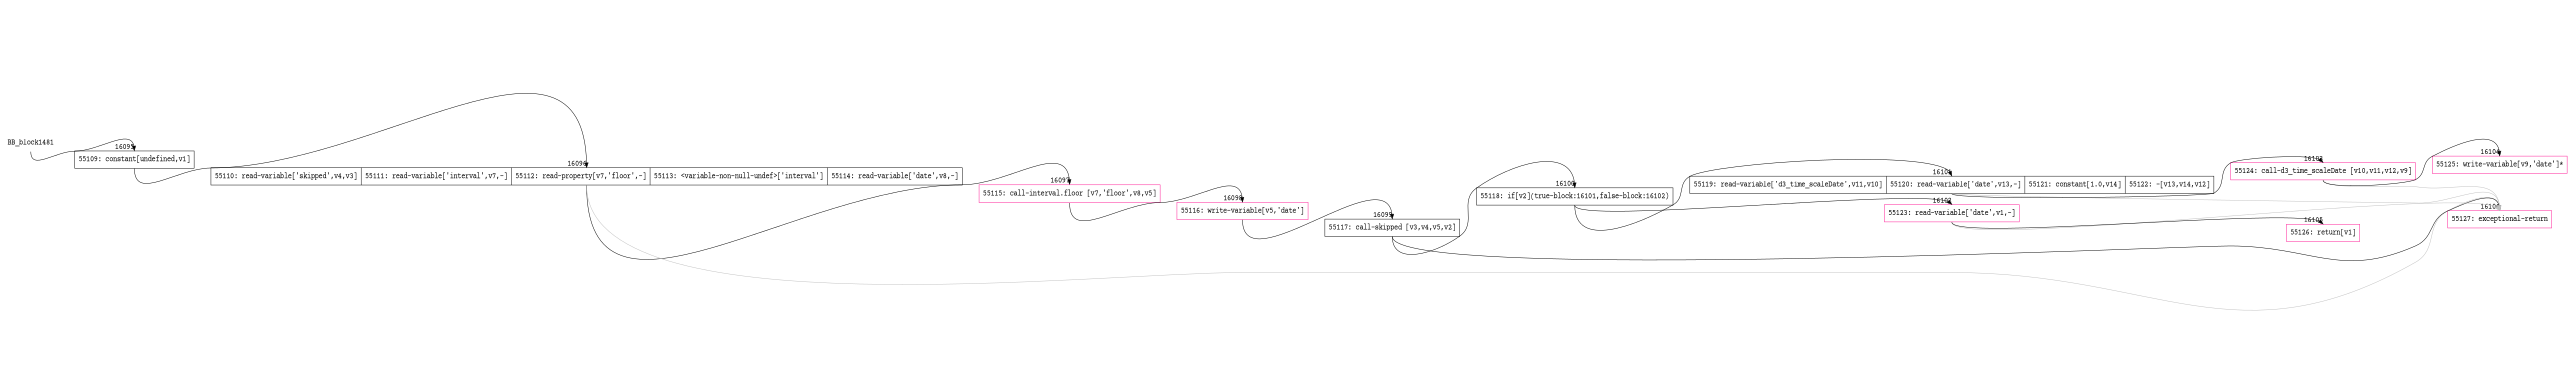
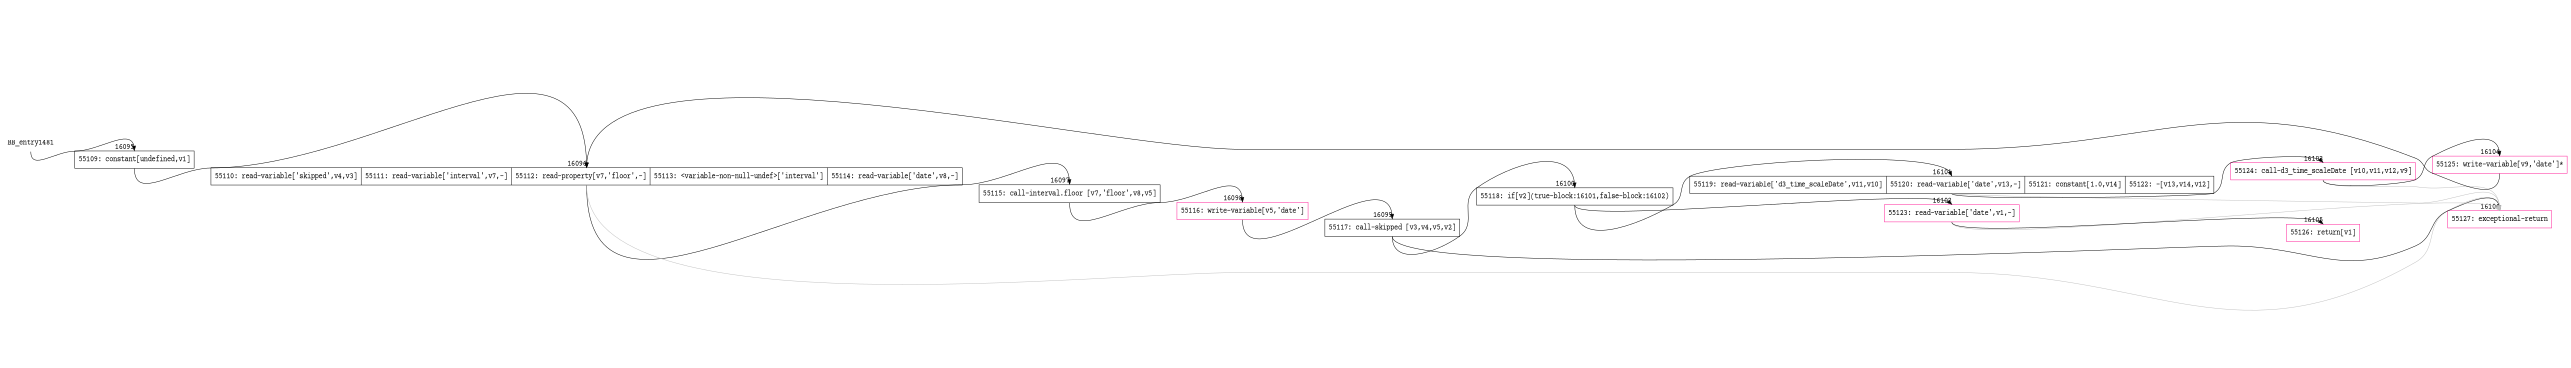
node "BB_block1481": label "BB_block1481" -> "BB_entry1481"
edge "55125: write-variable[v9,'date']*" -> "55110: read-variable['skipped',v4,v3]": added
node "55115: call-interval.floor [v7,'floor',v8,v5]": color deeppink -> black
